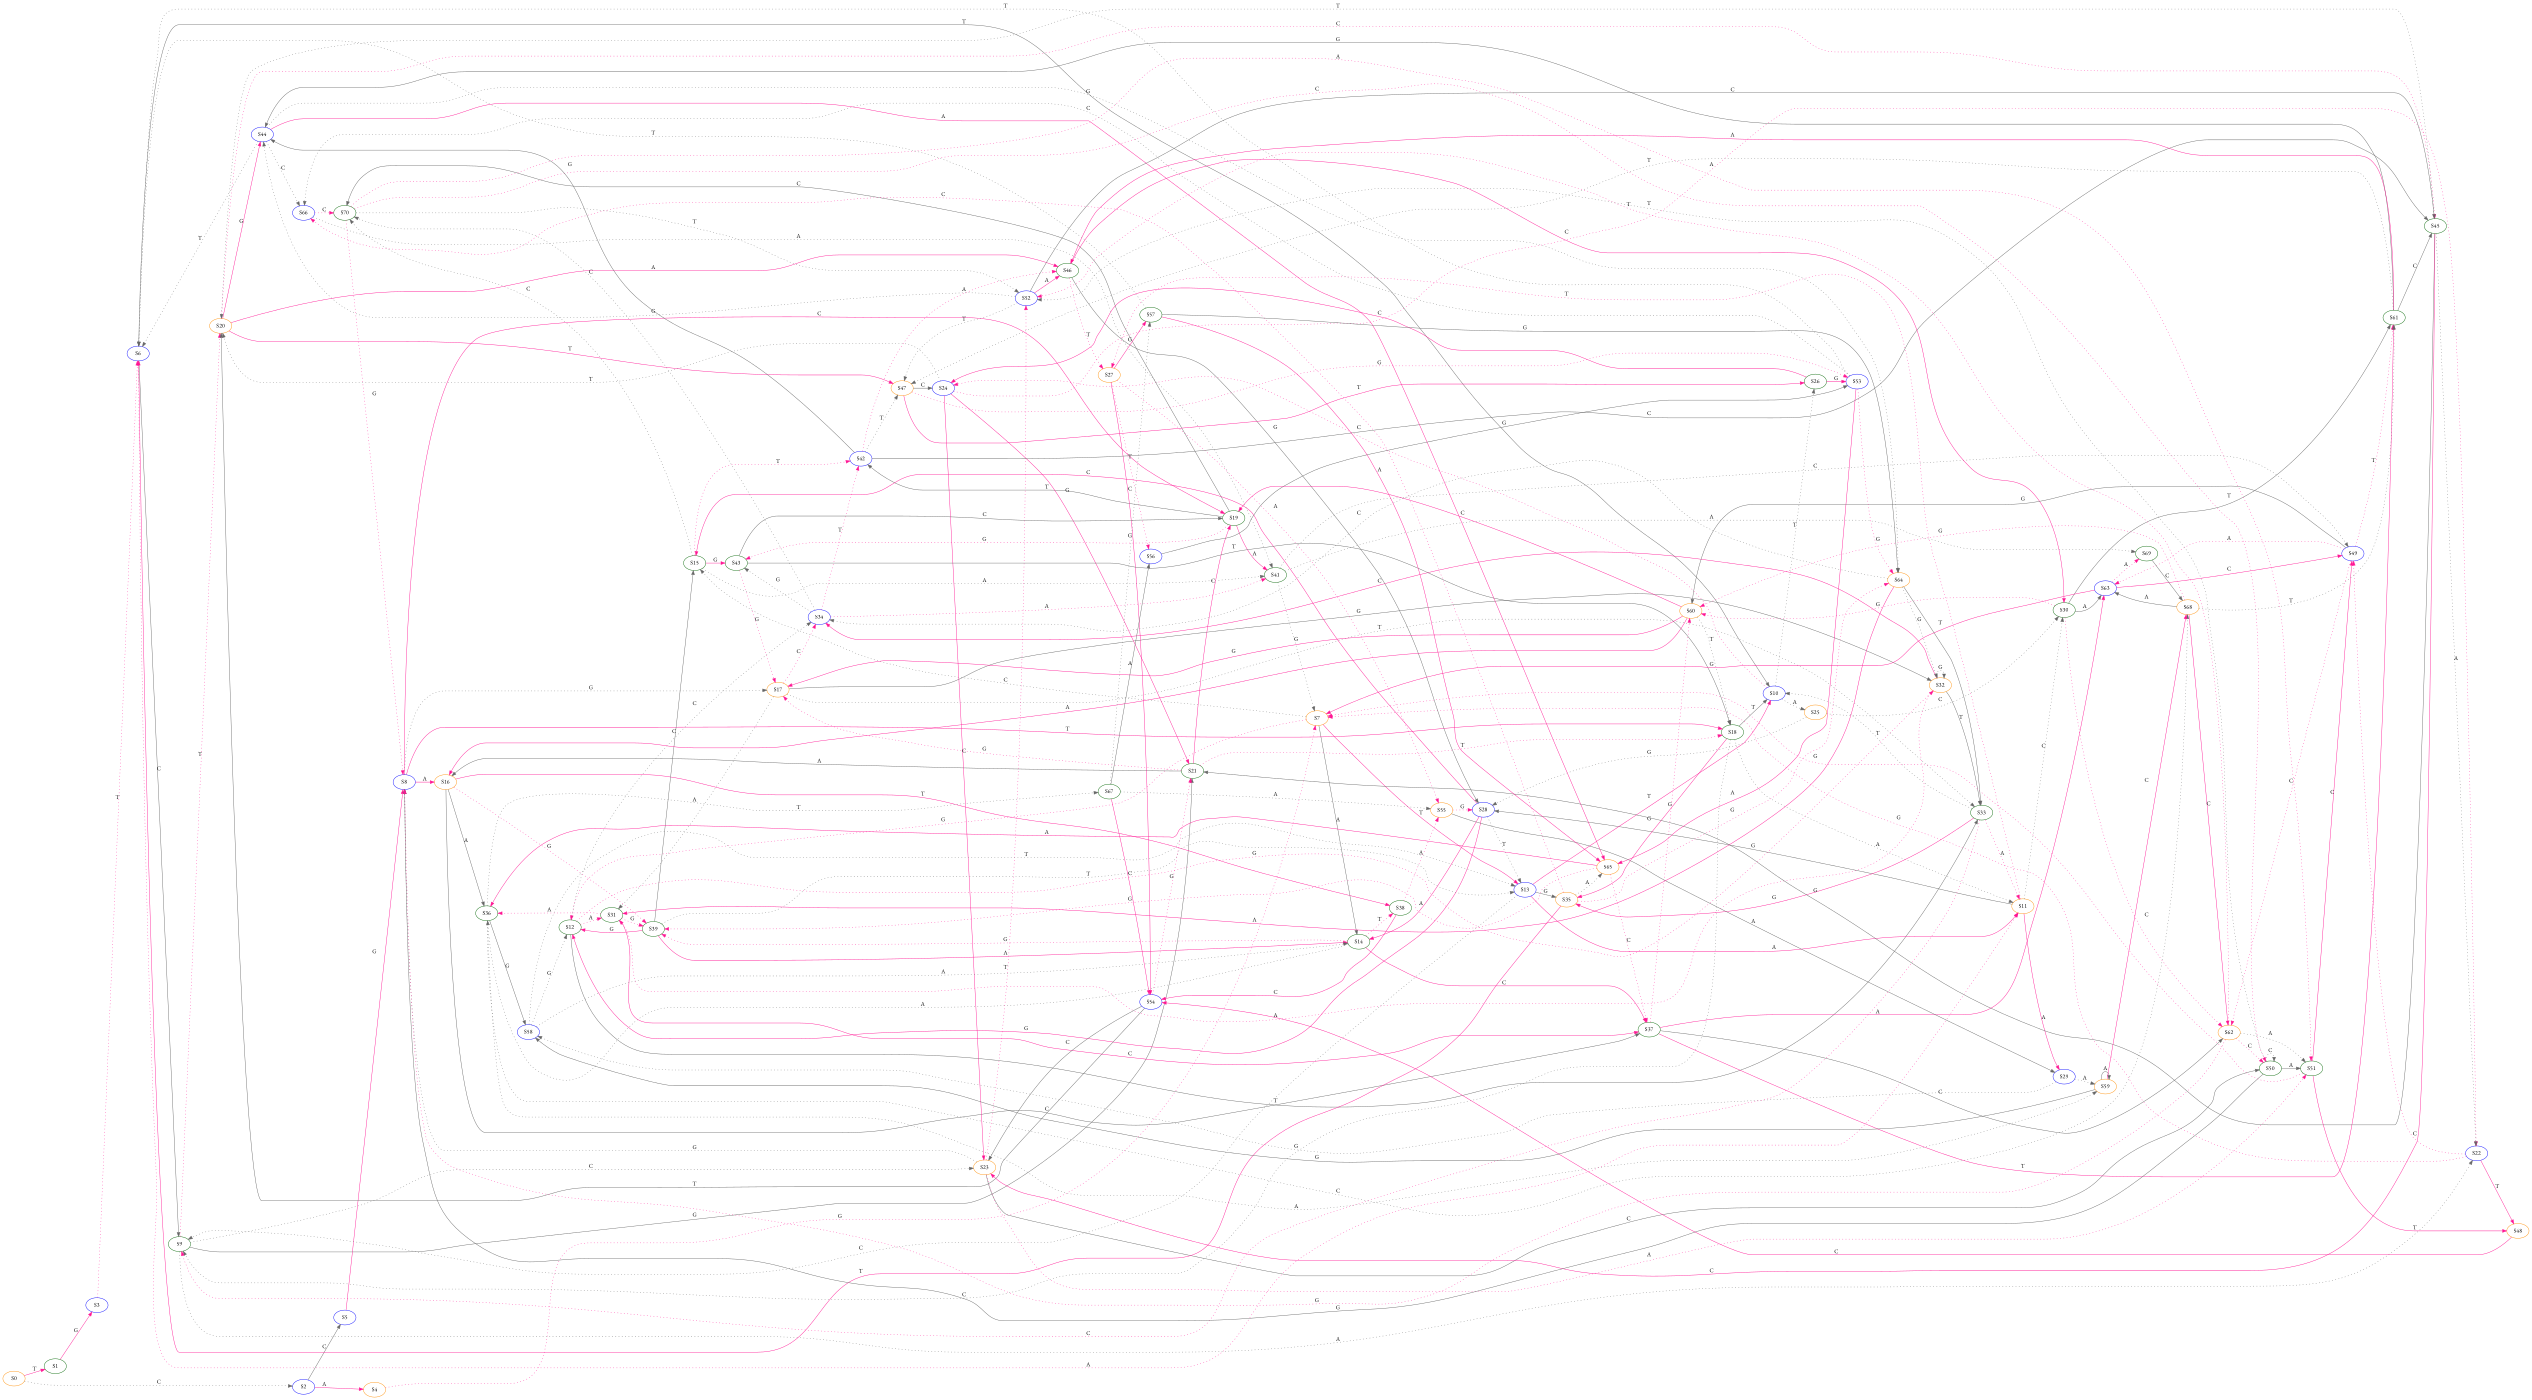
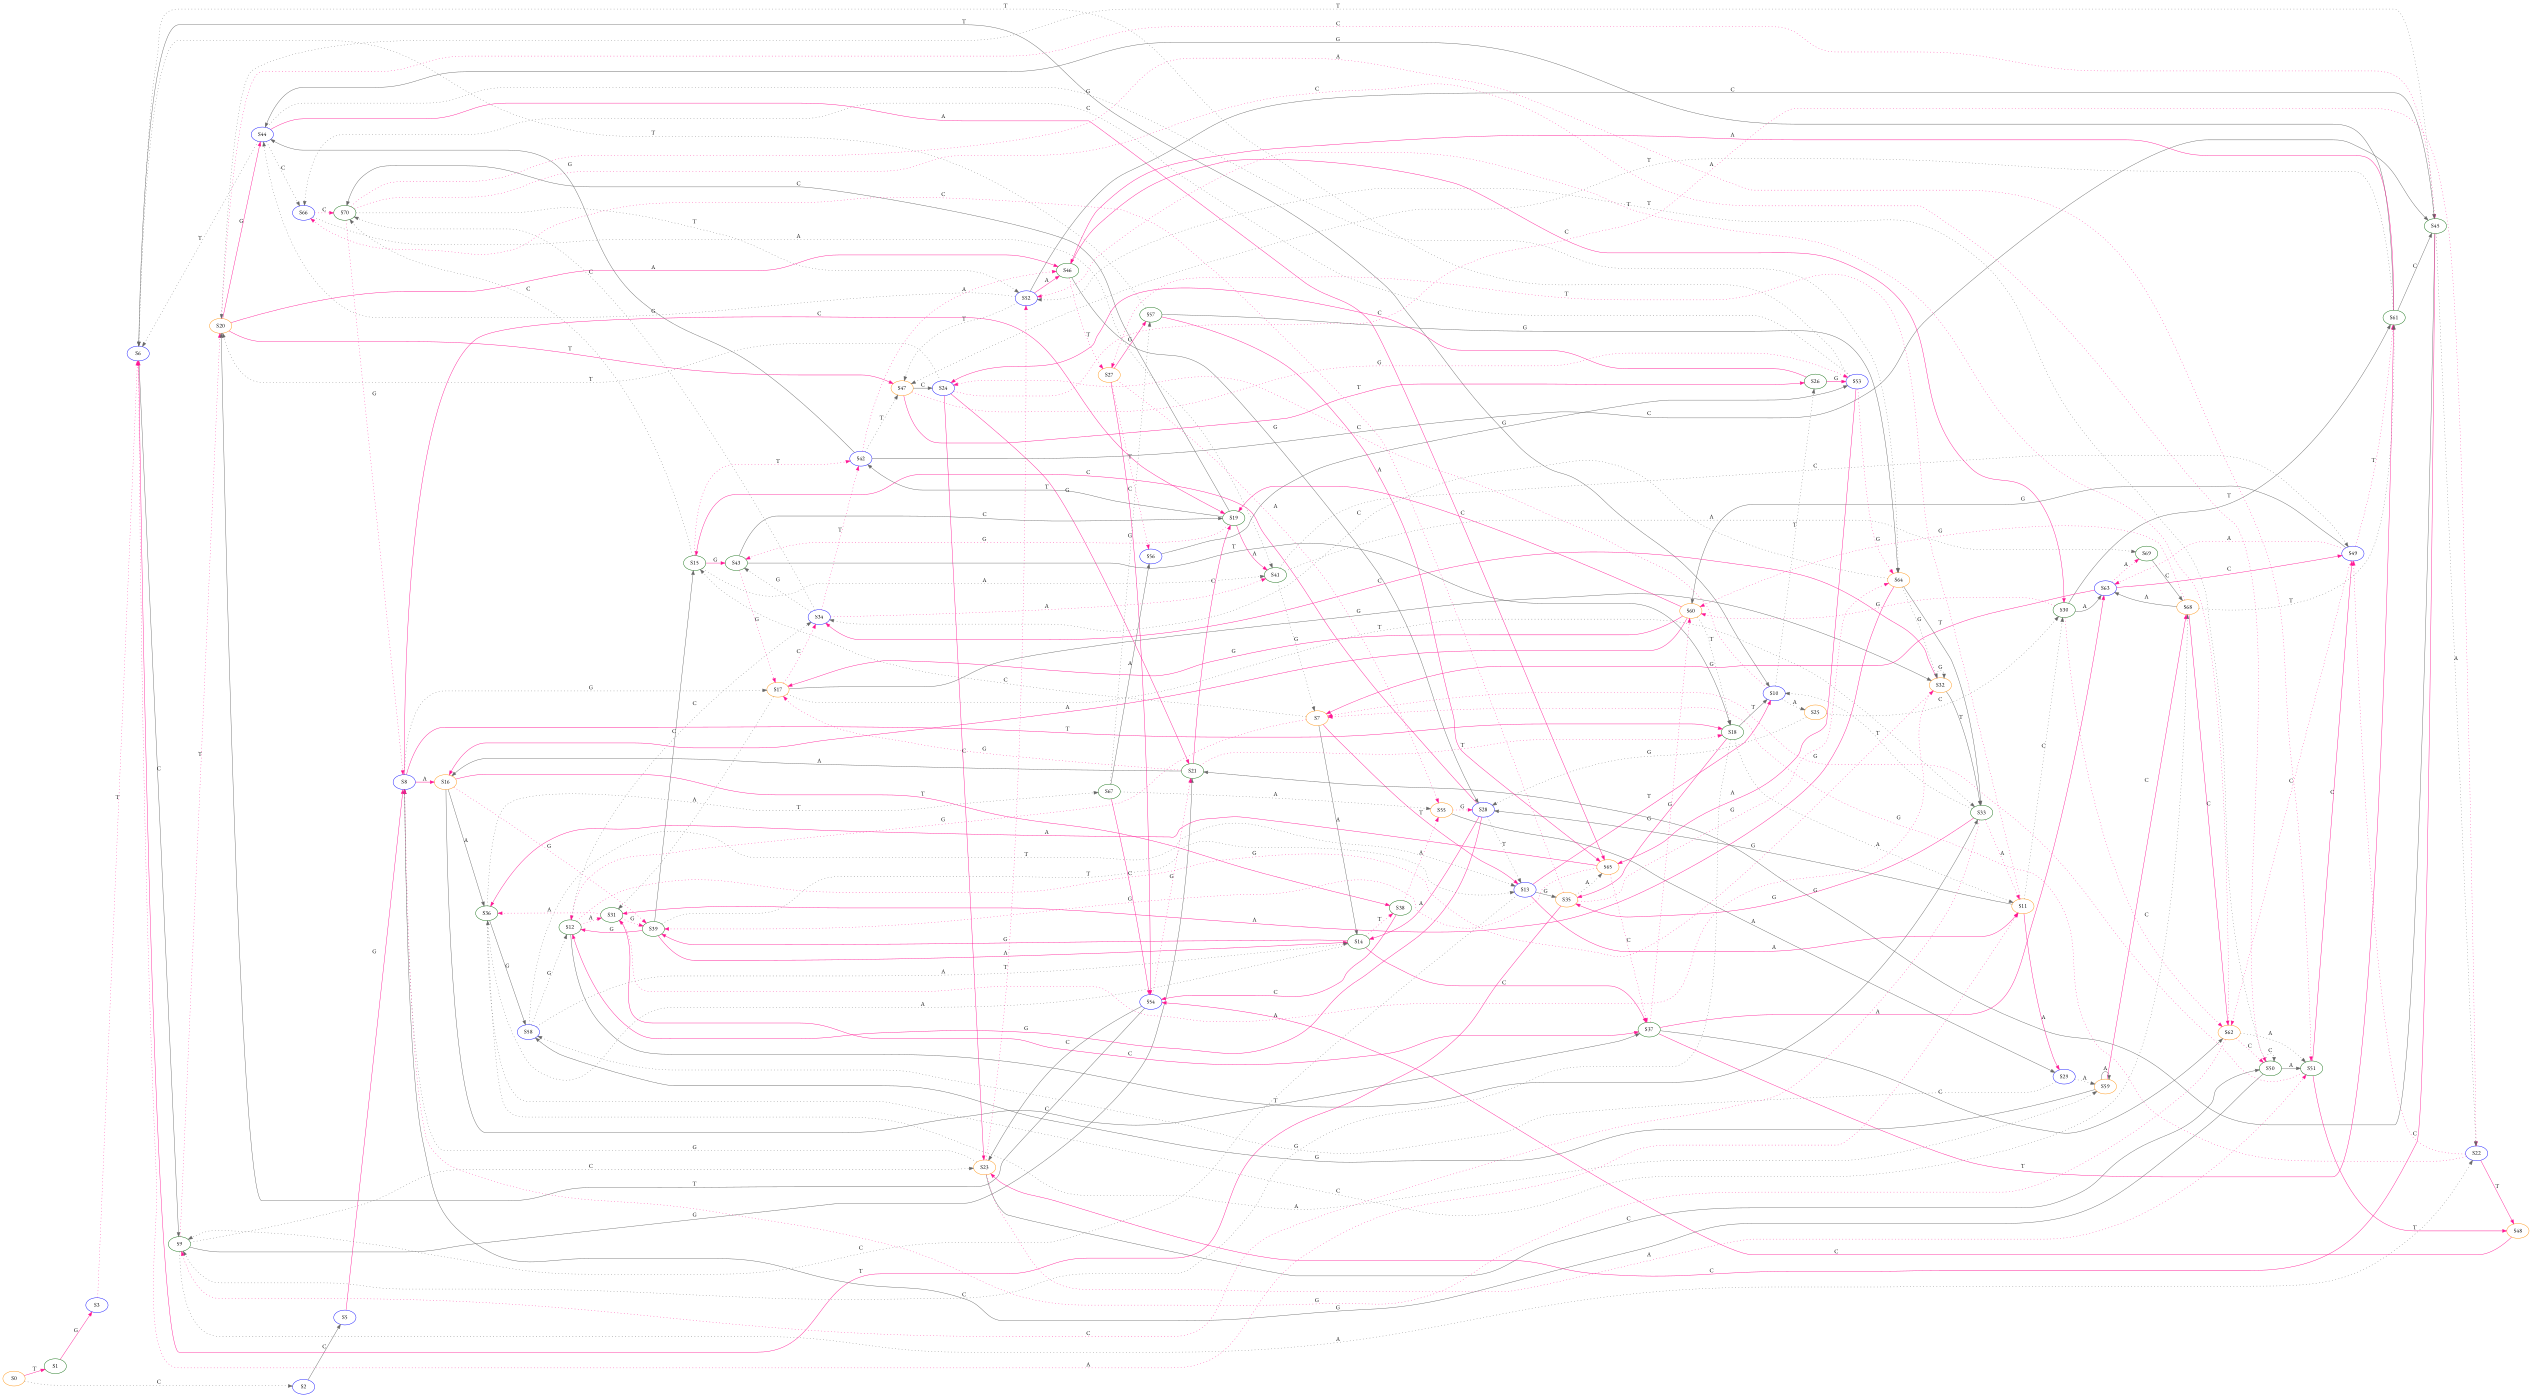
edge "S14" -> "S39": style dotted -> solid
node "S4": removed
